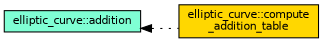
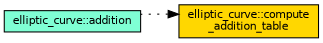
edge "elliptic_curve::compute _addition_table" -> "elliptic_curve::addition": reversed
